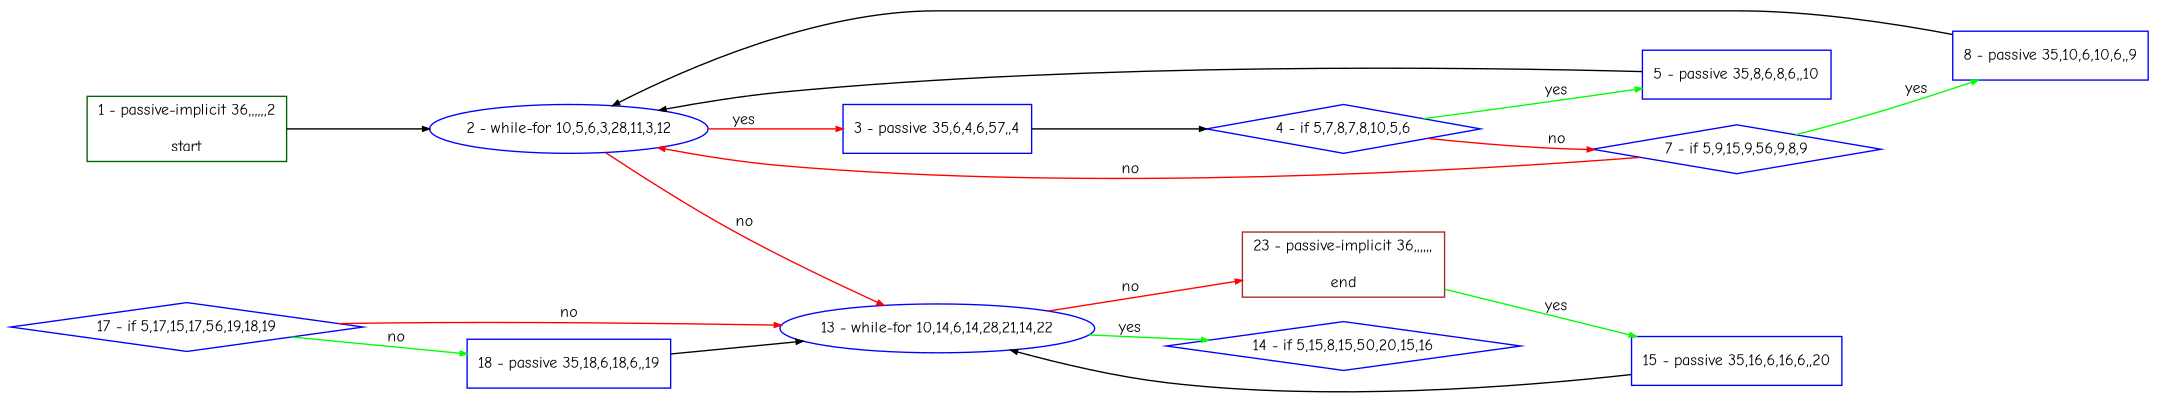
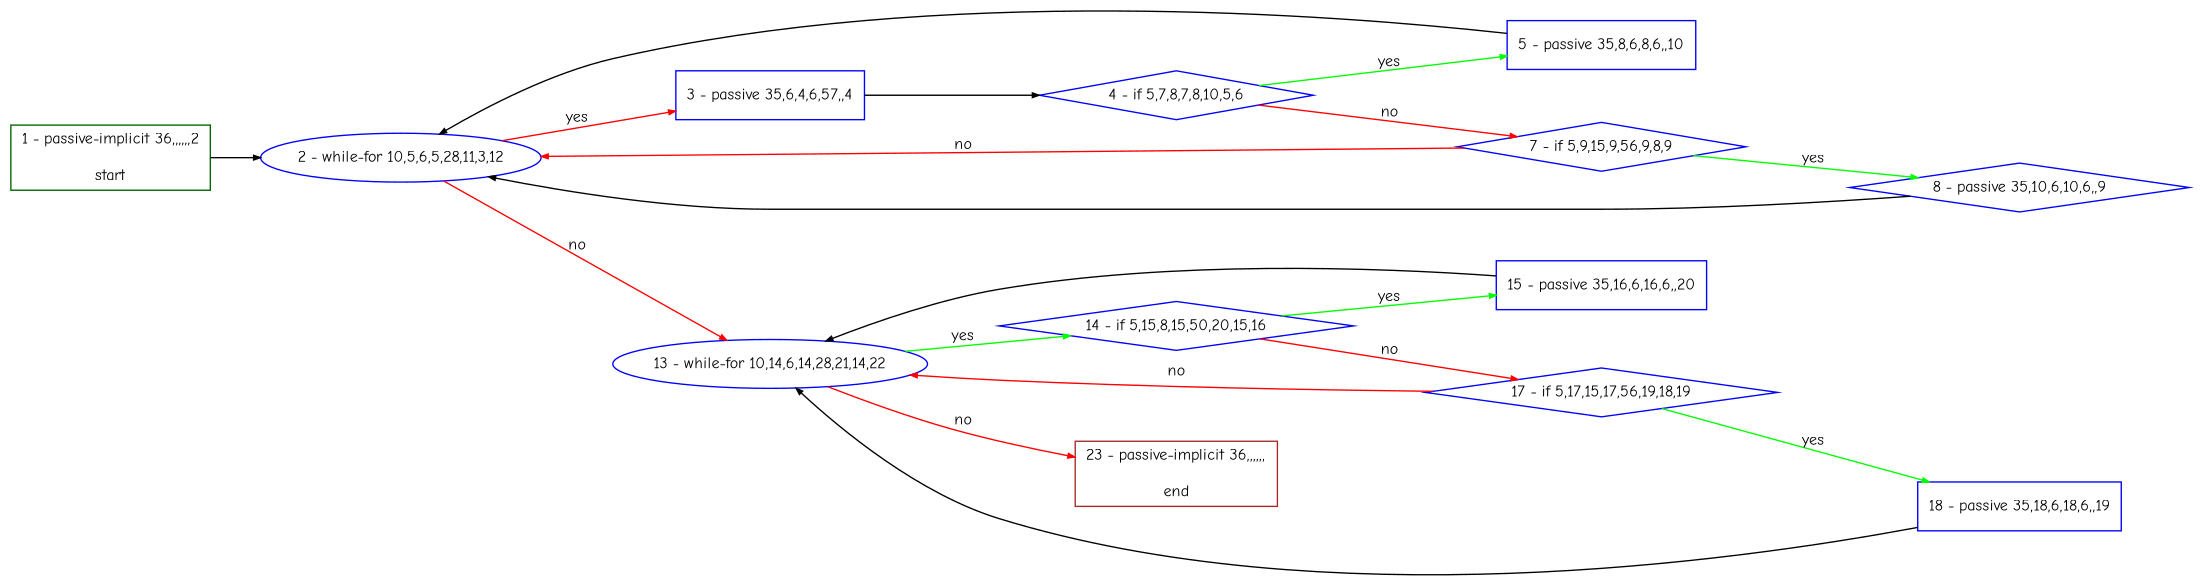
node "8 - passive 35,10,6,10,6,,9": shape box -> diamond
node "2 - while-for 10,5,6,3,28,11,3,12": label "2 - while-for 10,5,6,3,28,11,3,12" -> "2 - while-for 10,5,6,5,28,11,3,12"
edge "23 - passive-implicit 36,,,,,, end" -> "15 - passive 35,16,6,16,6,,20": now "14 - if 5,15,8,15,50,20,15,16" -> "15 - passive 35,16,6,16,6,,20"
edge "17 - if 5,17,15,17,56,19,18,19" -> "18 - passive 35,18,6,18,6,,19": label "no" -> "yes"
edge "14 - if 5,15,8,15,50,20,15,16" -> "17 - if 5,17,15,17,56,19,18,19": added, label "no"
